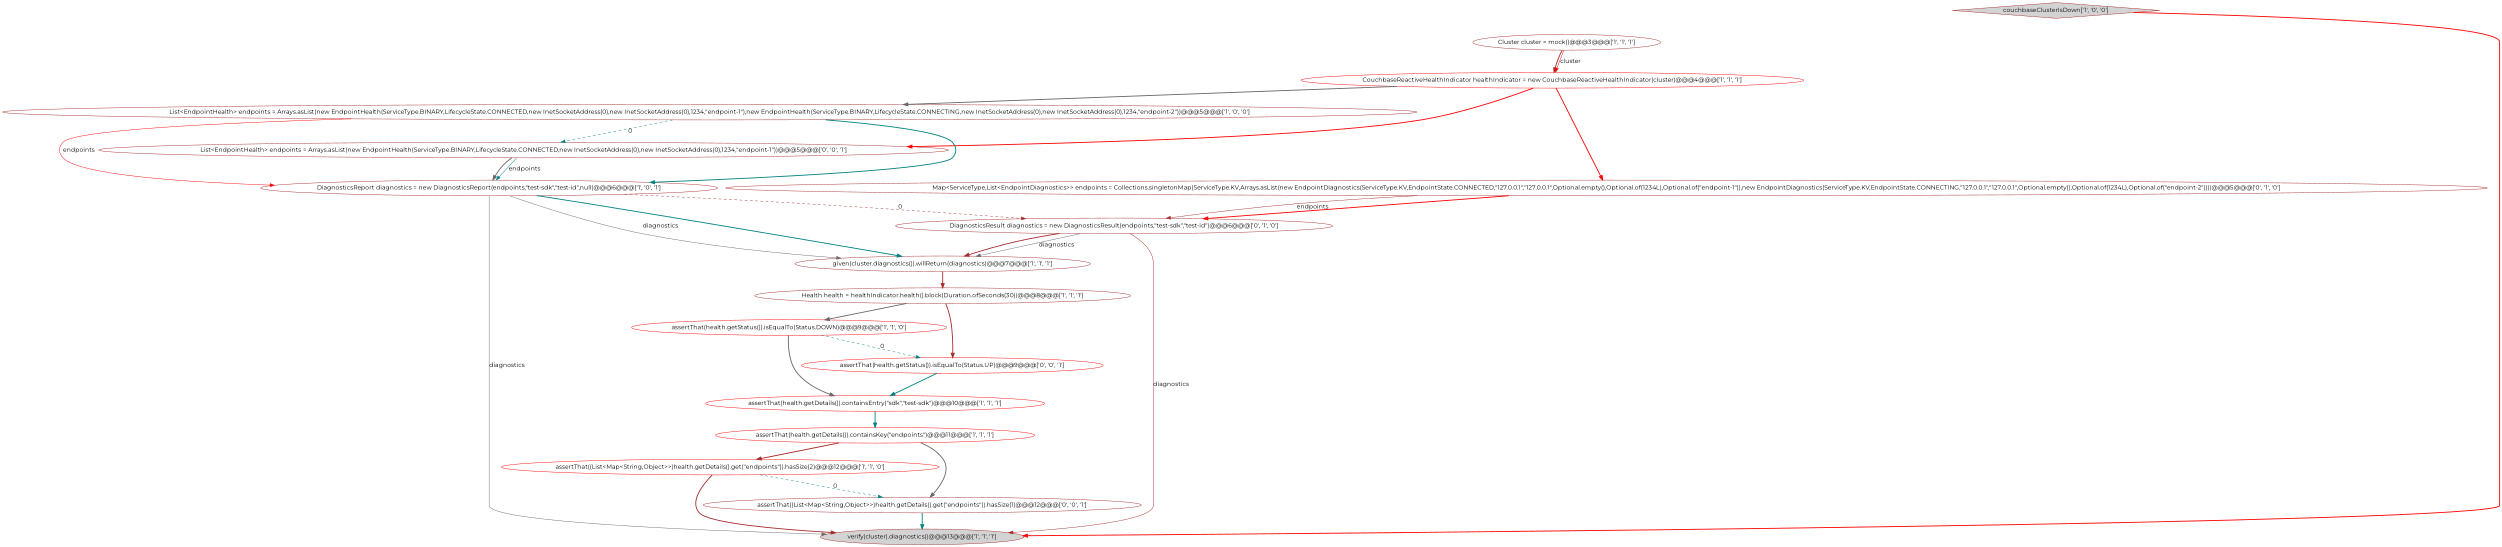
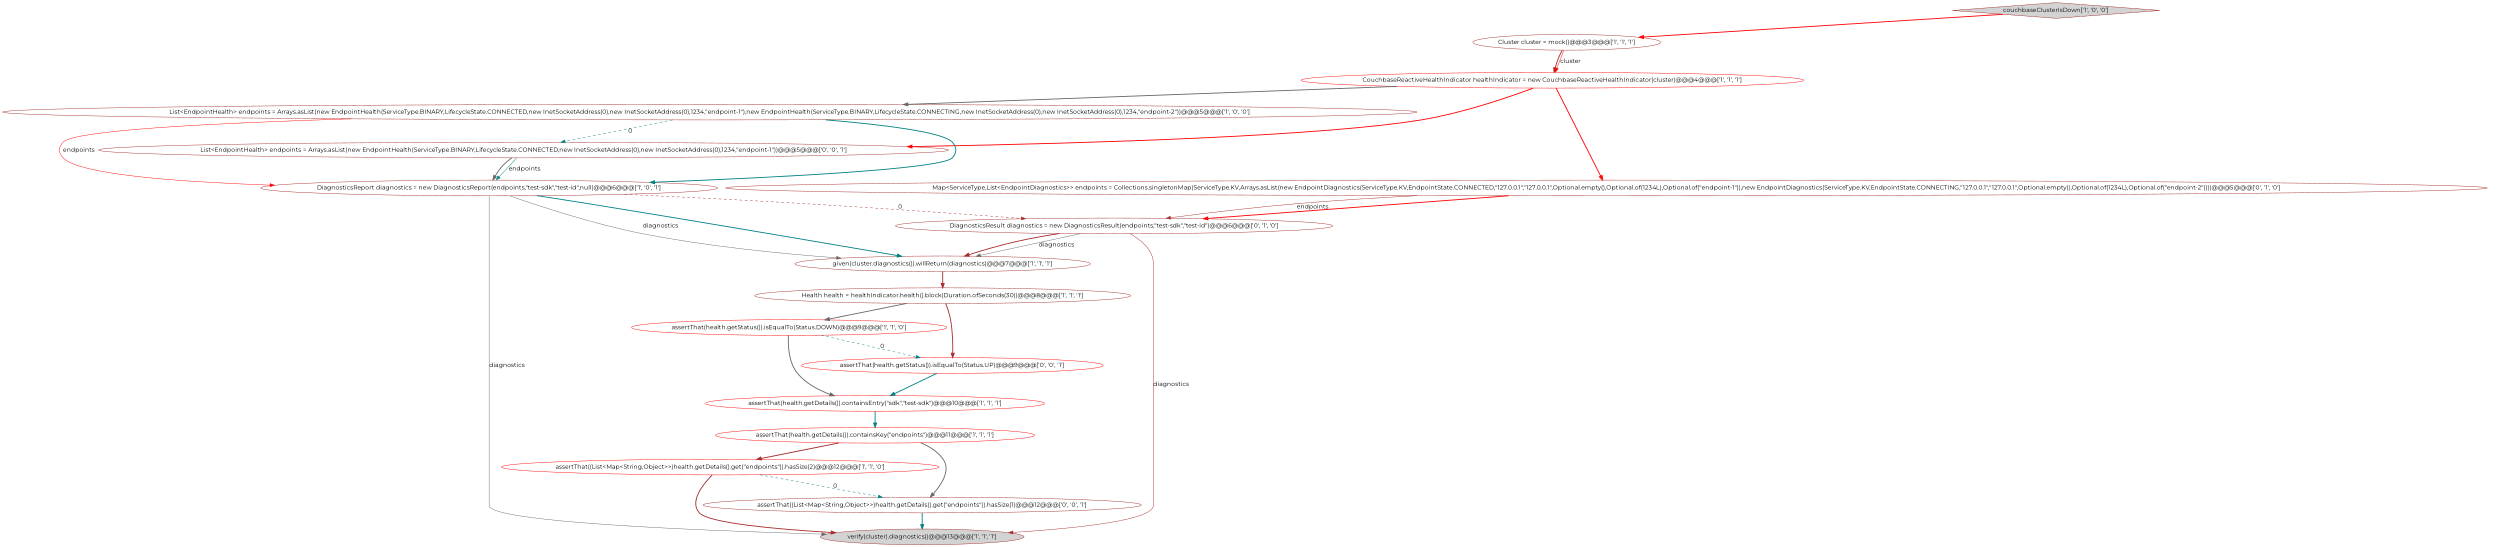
edge "couchbaseClusterIsDown['1', '0', '0']" -> "verify(cluster).diagnostics()@@@13@@@['1', '1', '1']": now "couchbaseClusterIsDown['1', '0', '0']" -> "Cluster cluster = mock()@@@3@@@['1', '1', '1']"
